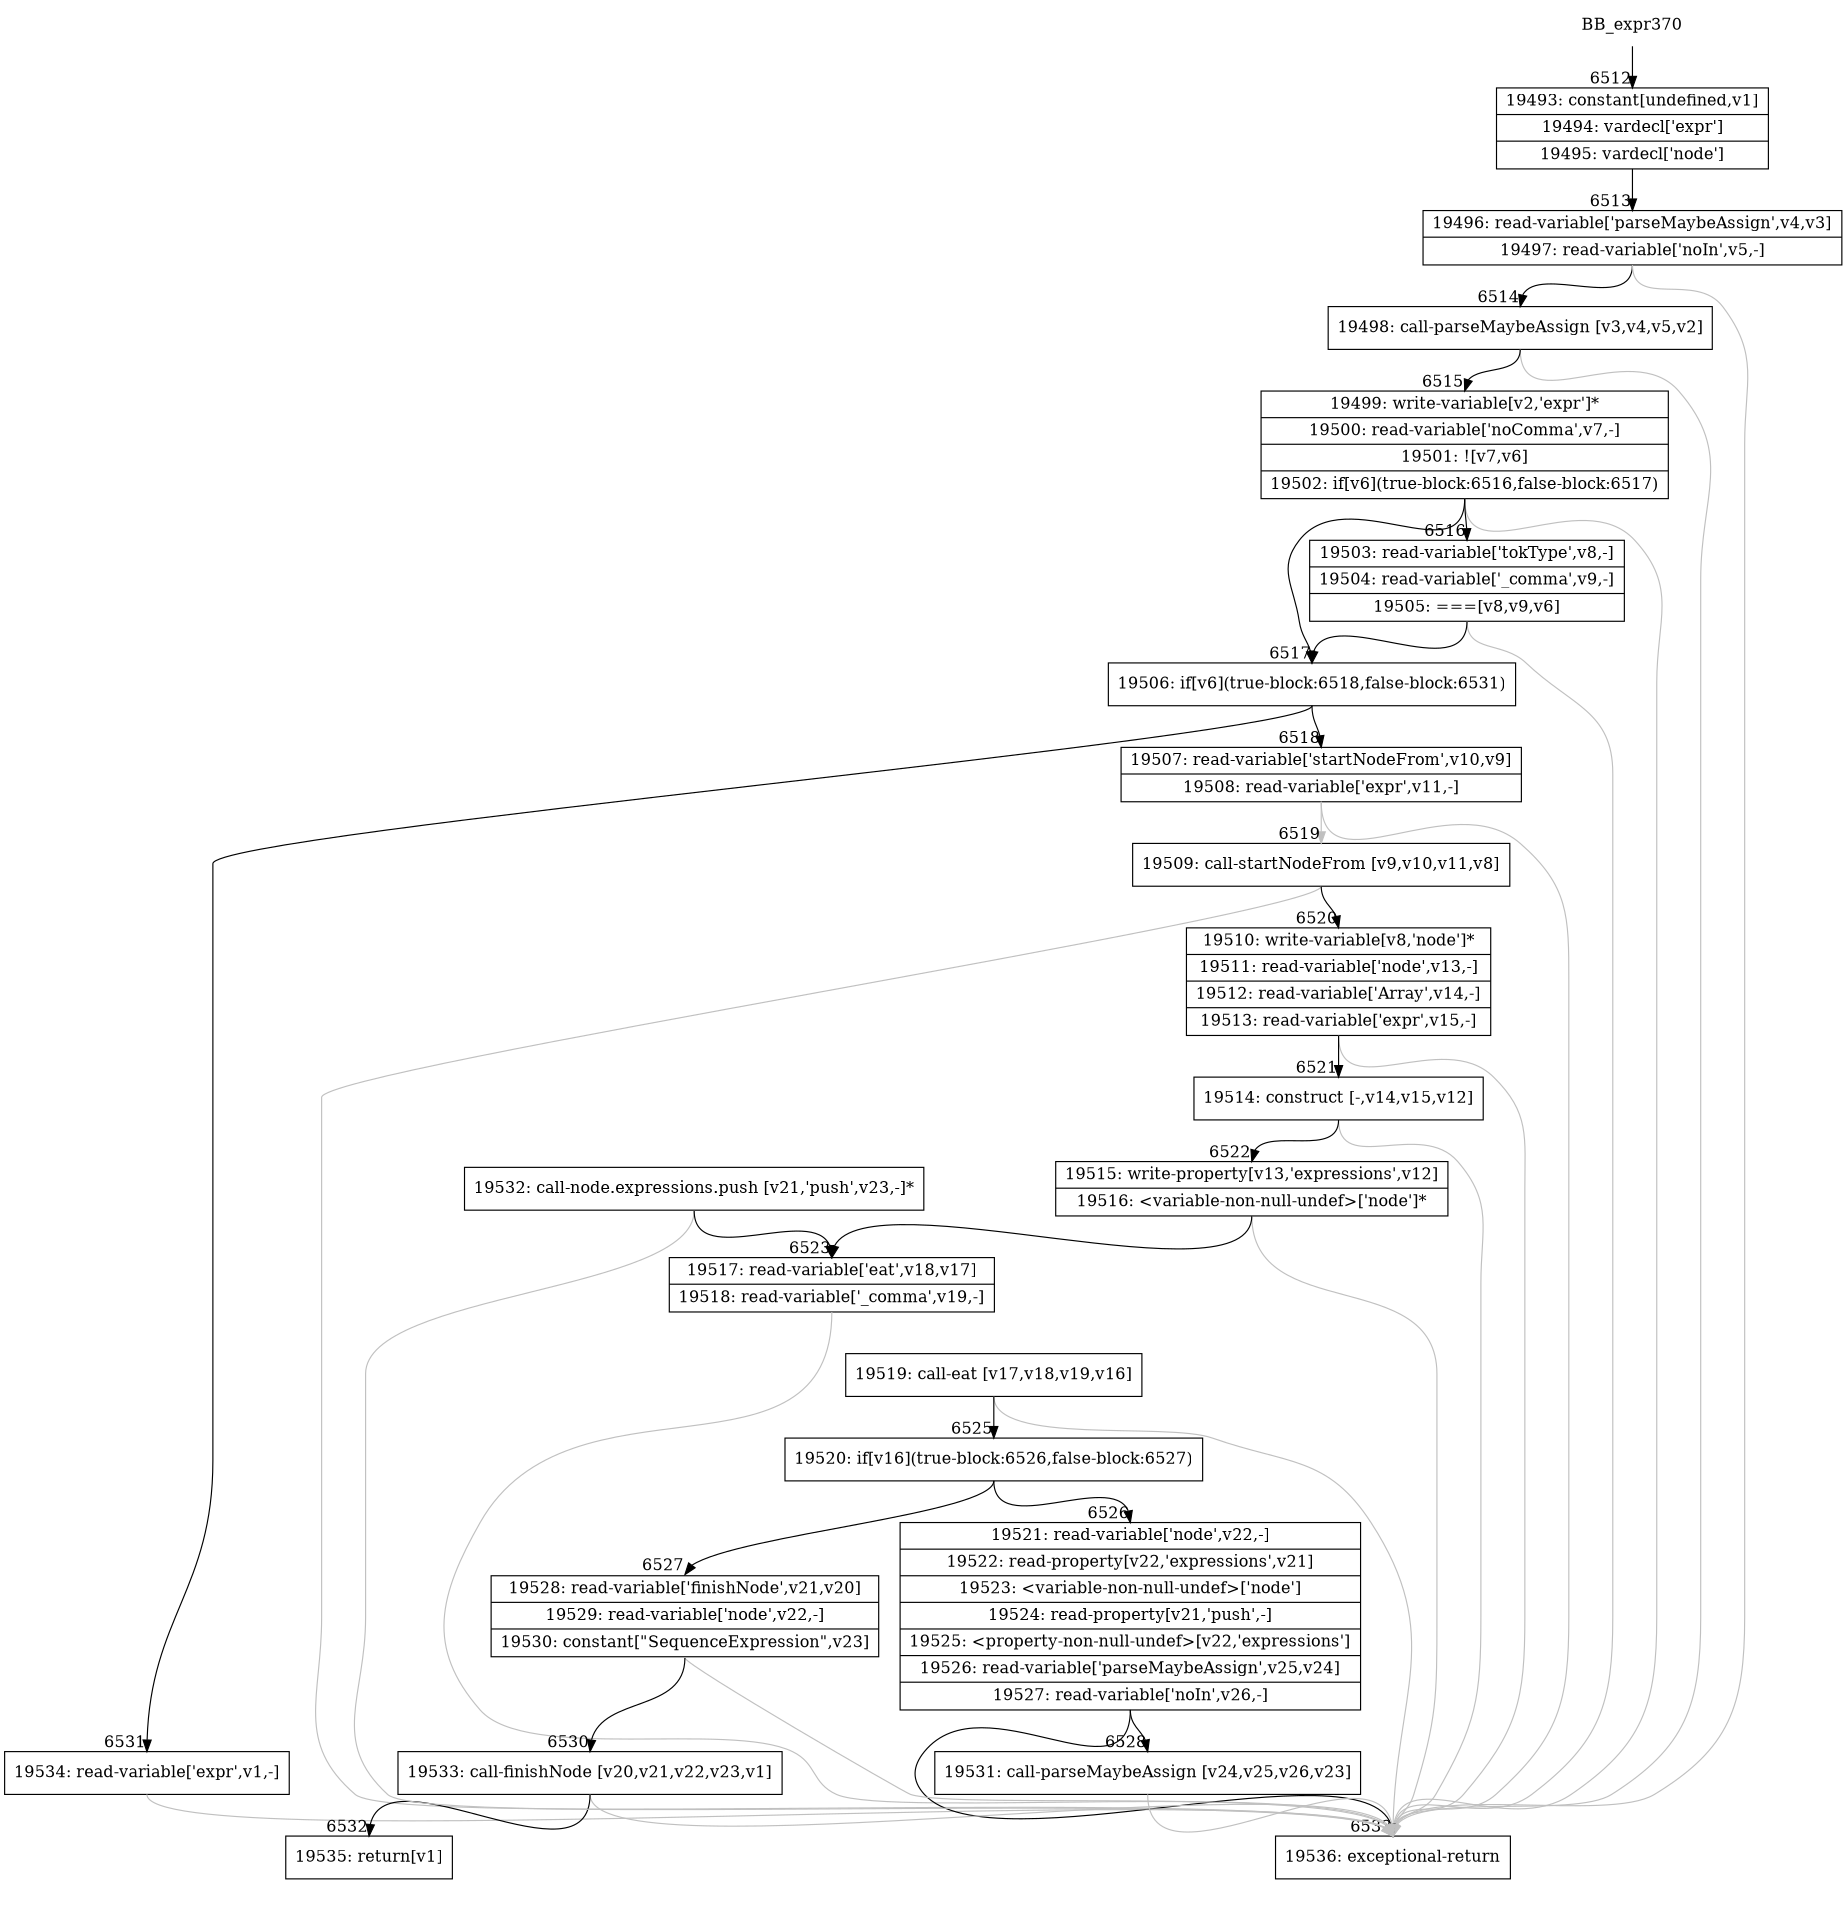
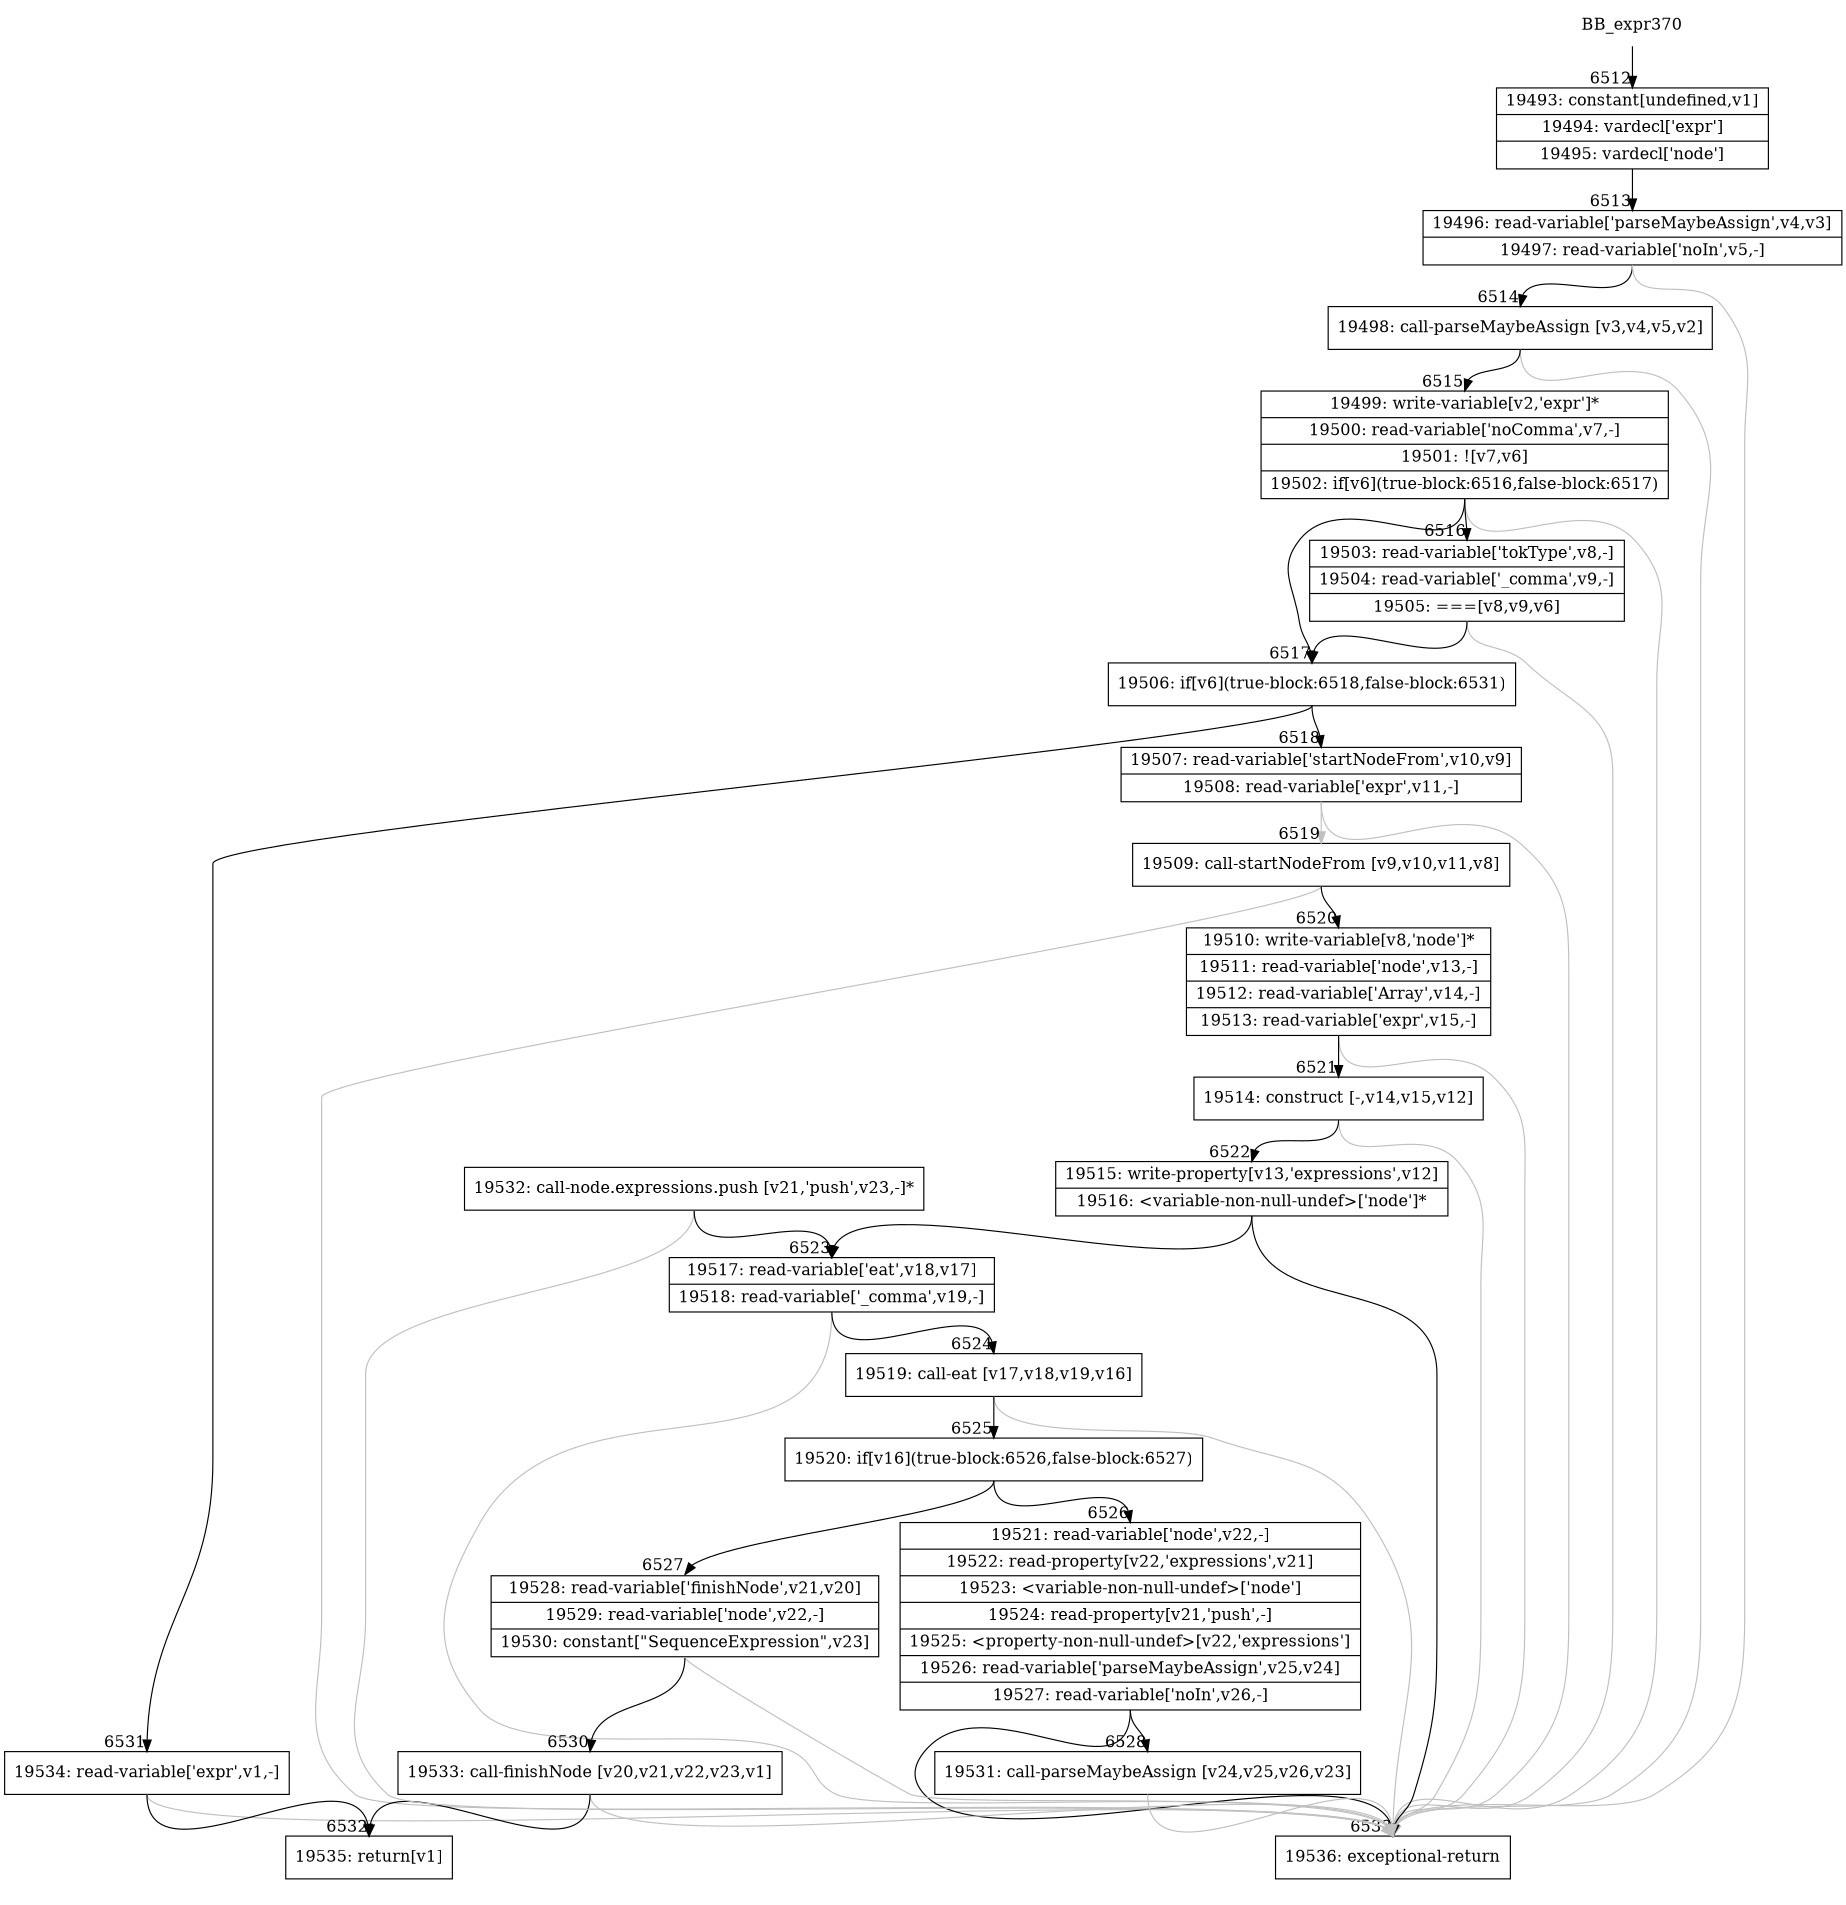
edge "19517: read-variable['eat',v18,v17]" -> "19519: call-eat [v17,v18,v19,v16]": added
edge "19515: write-property[v13,'expressions',v12]" -> "19536: exceptional-return": color gray -> black
edge "19534: read-variable['expr',v1,-]" -> "19535: return[v1]": added
